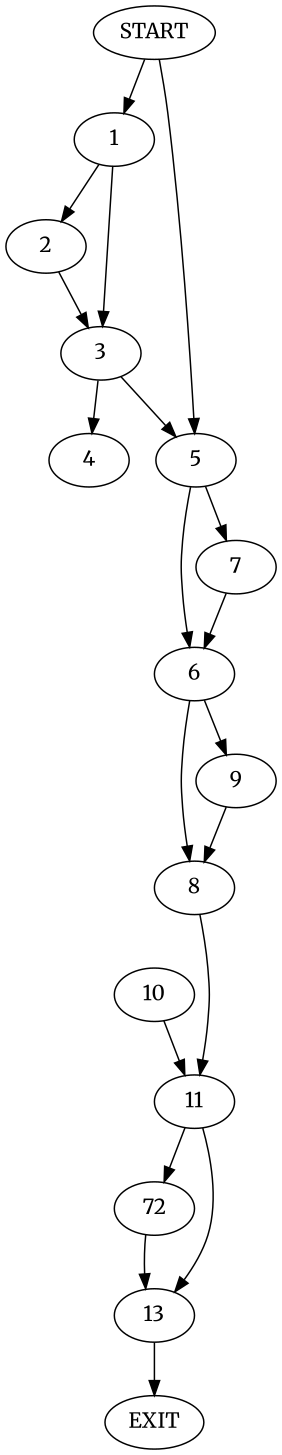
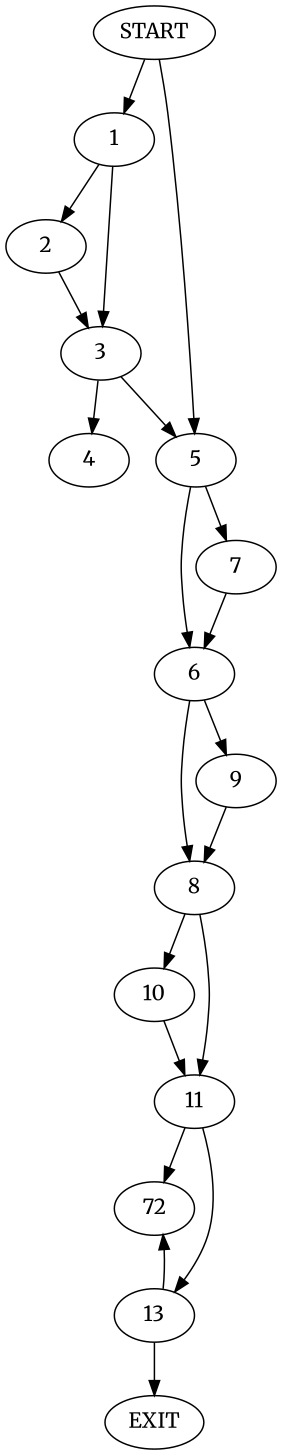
edge "8" -> "10": added
edge "72" -> "13": reversed
